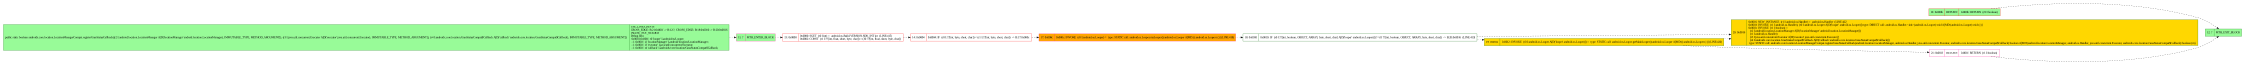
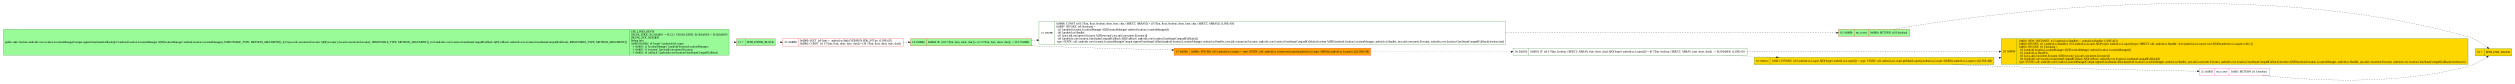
node "15: 0x0006": added
node "12: ?": fillcolor palegreen -> gold
node "14: 0x0004": fillcolor white -> palegreen
